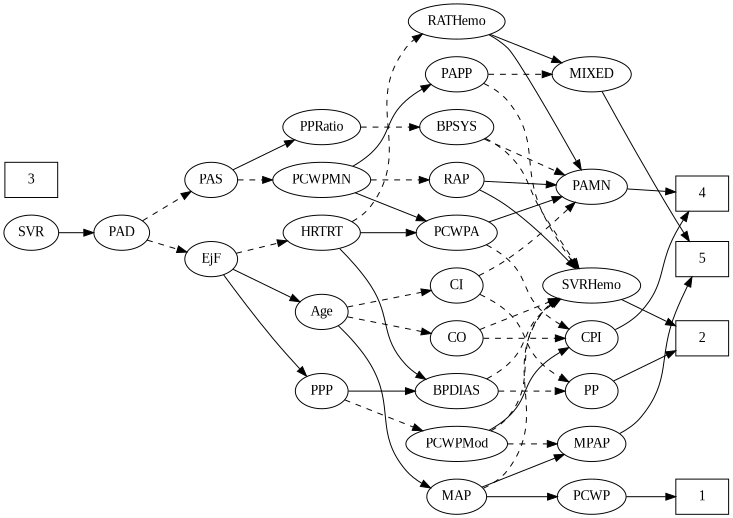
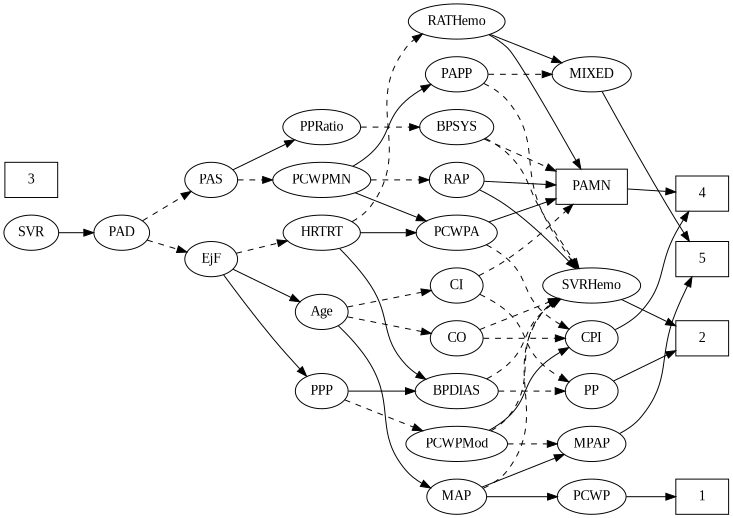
node "PAMN": shape ellipse -> box
